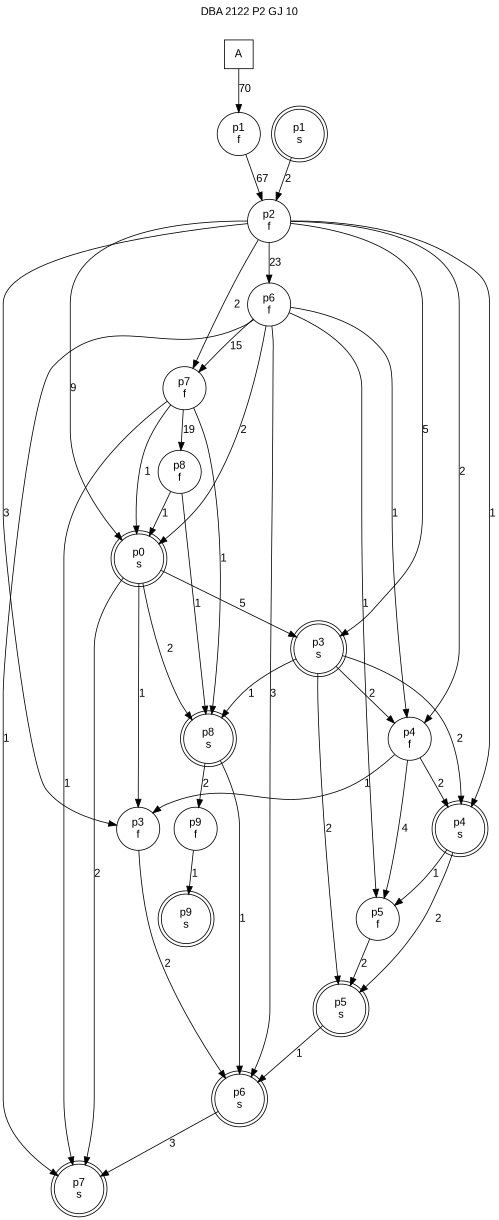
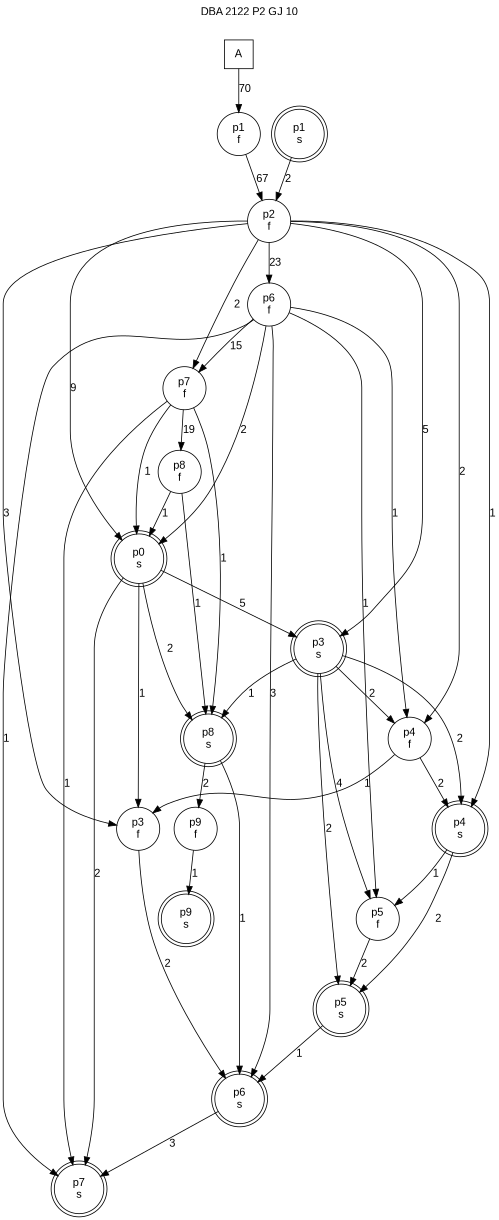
edge "p4 f" -> "p5 f": now "p3 s" -> "p5 f"
